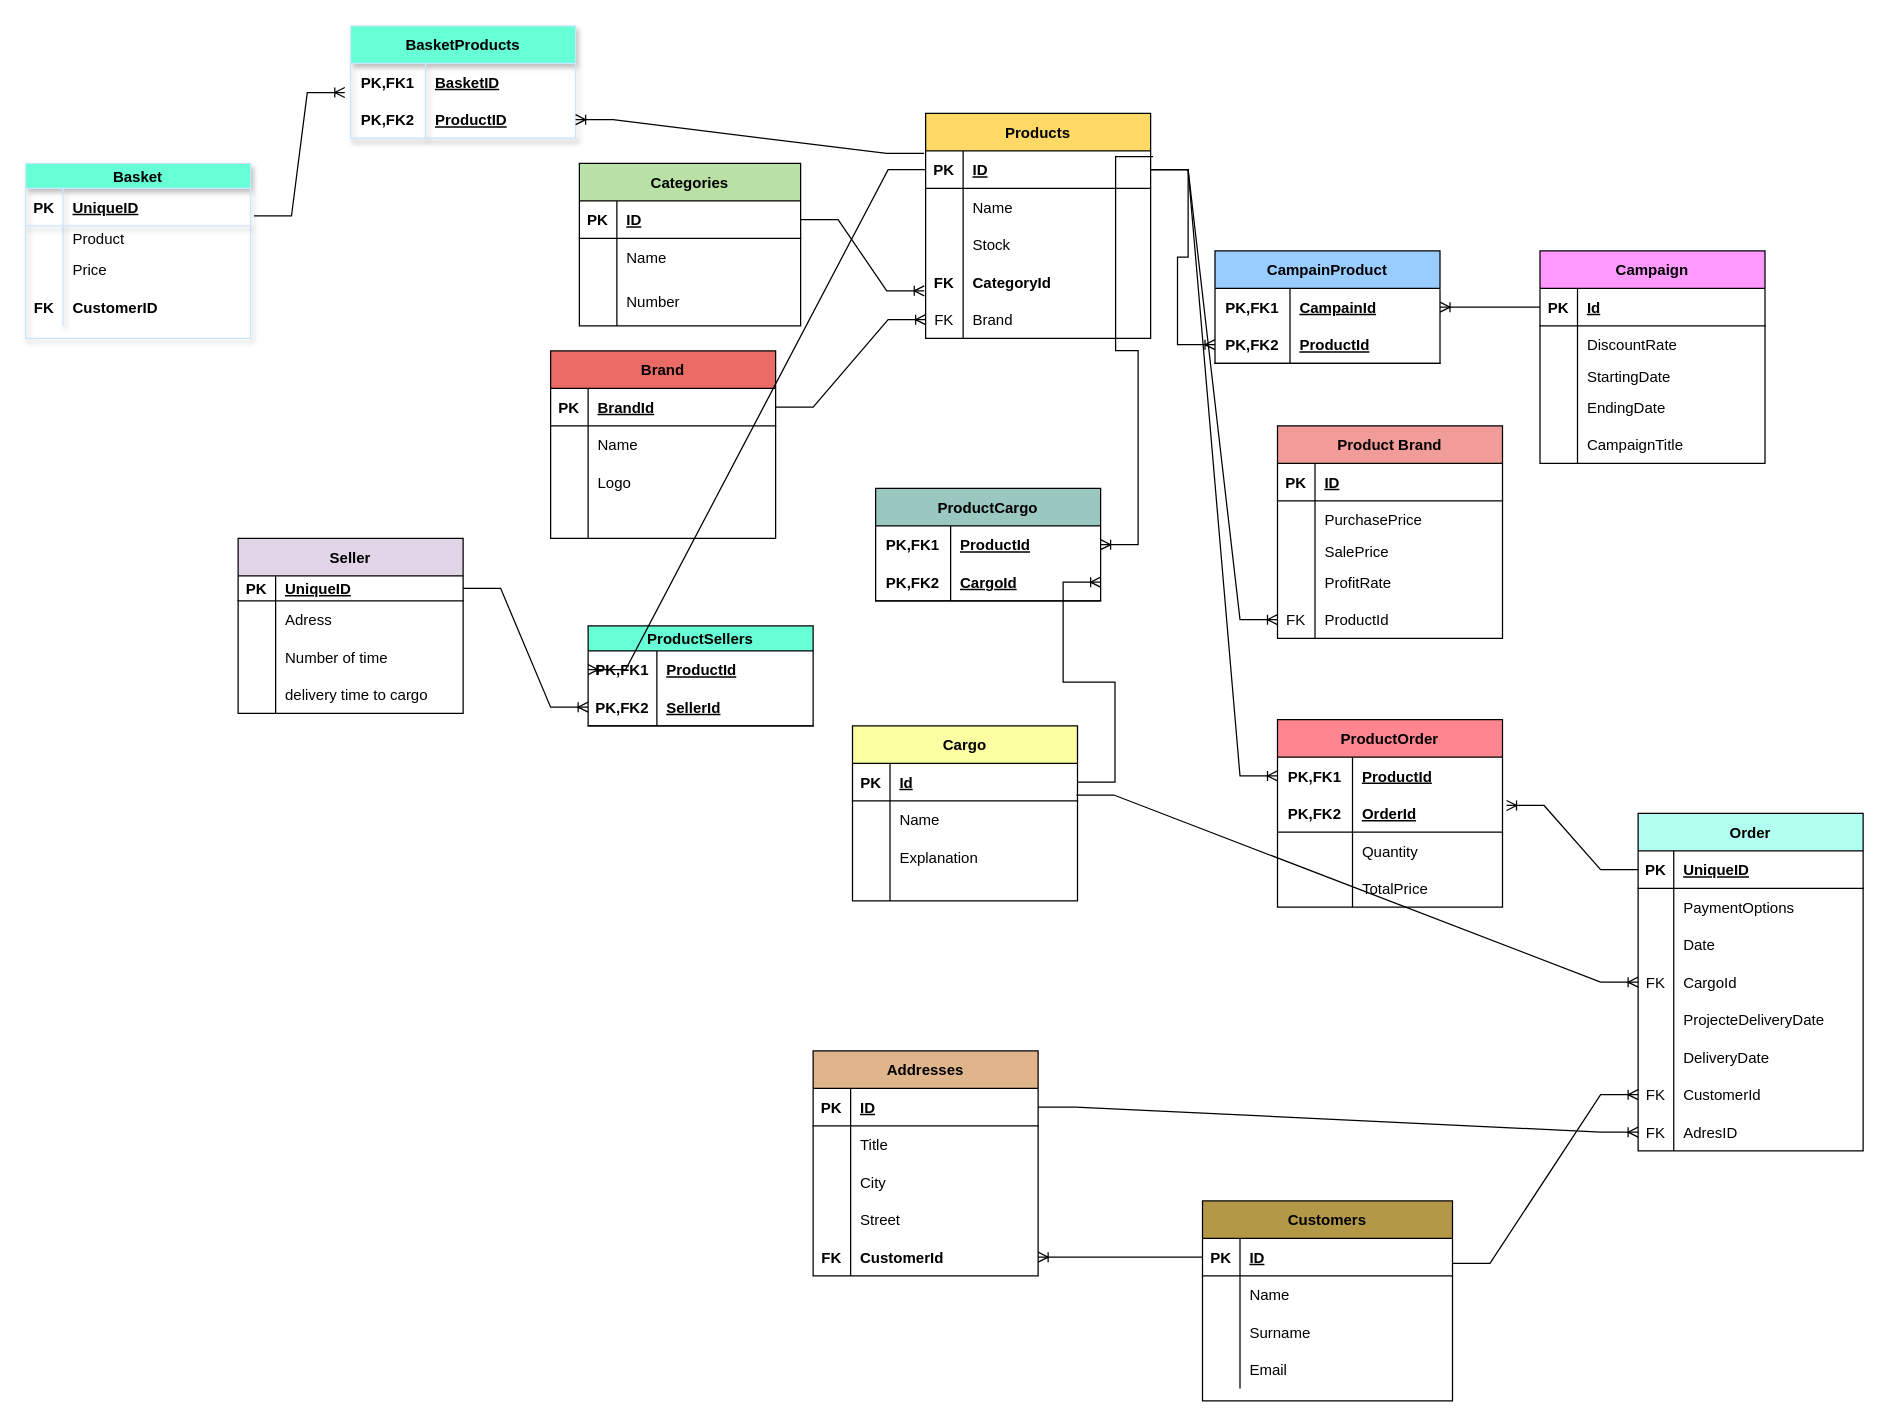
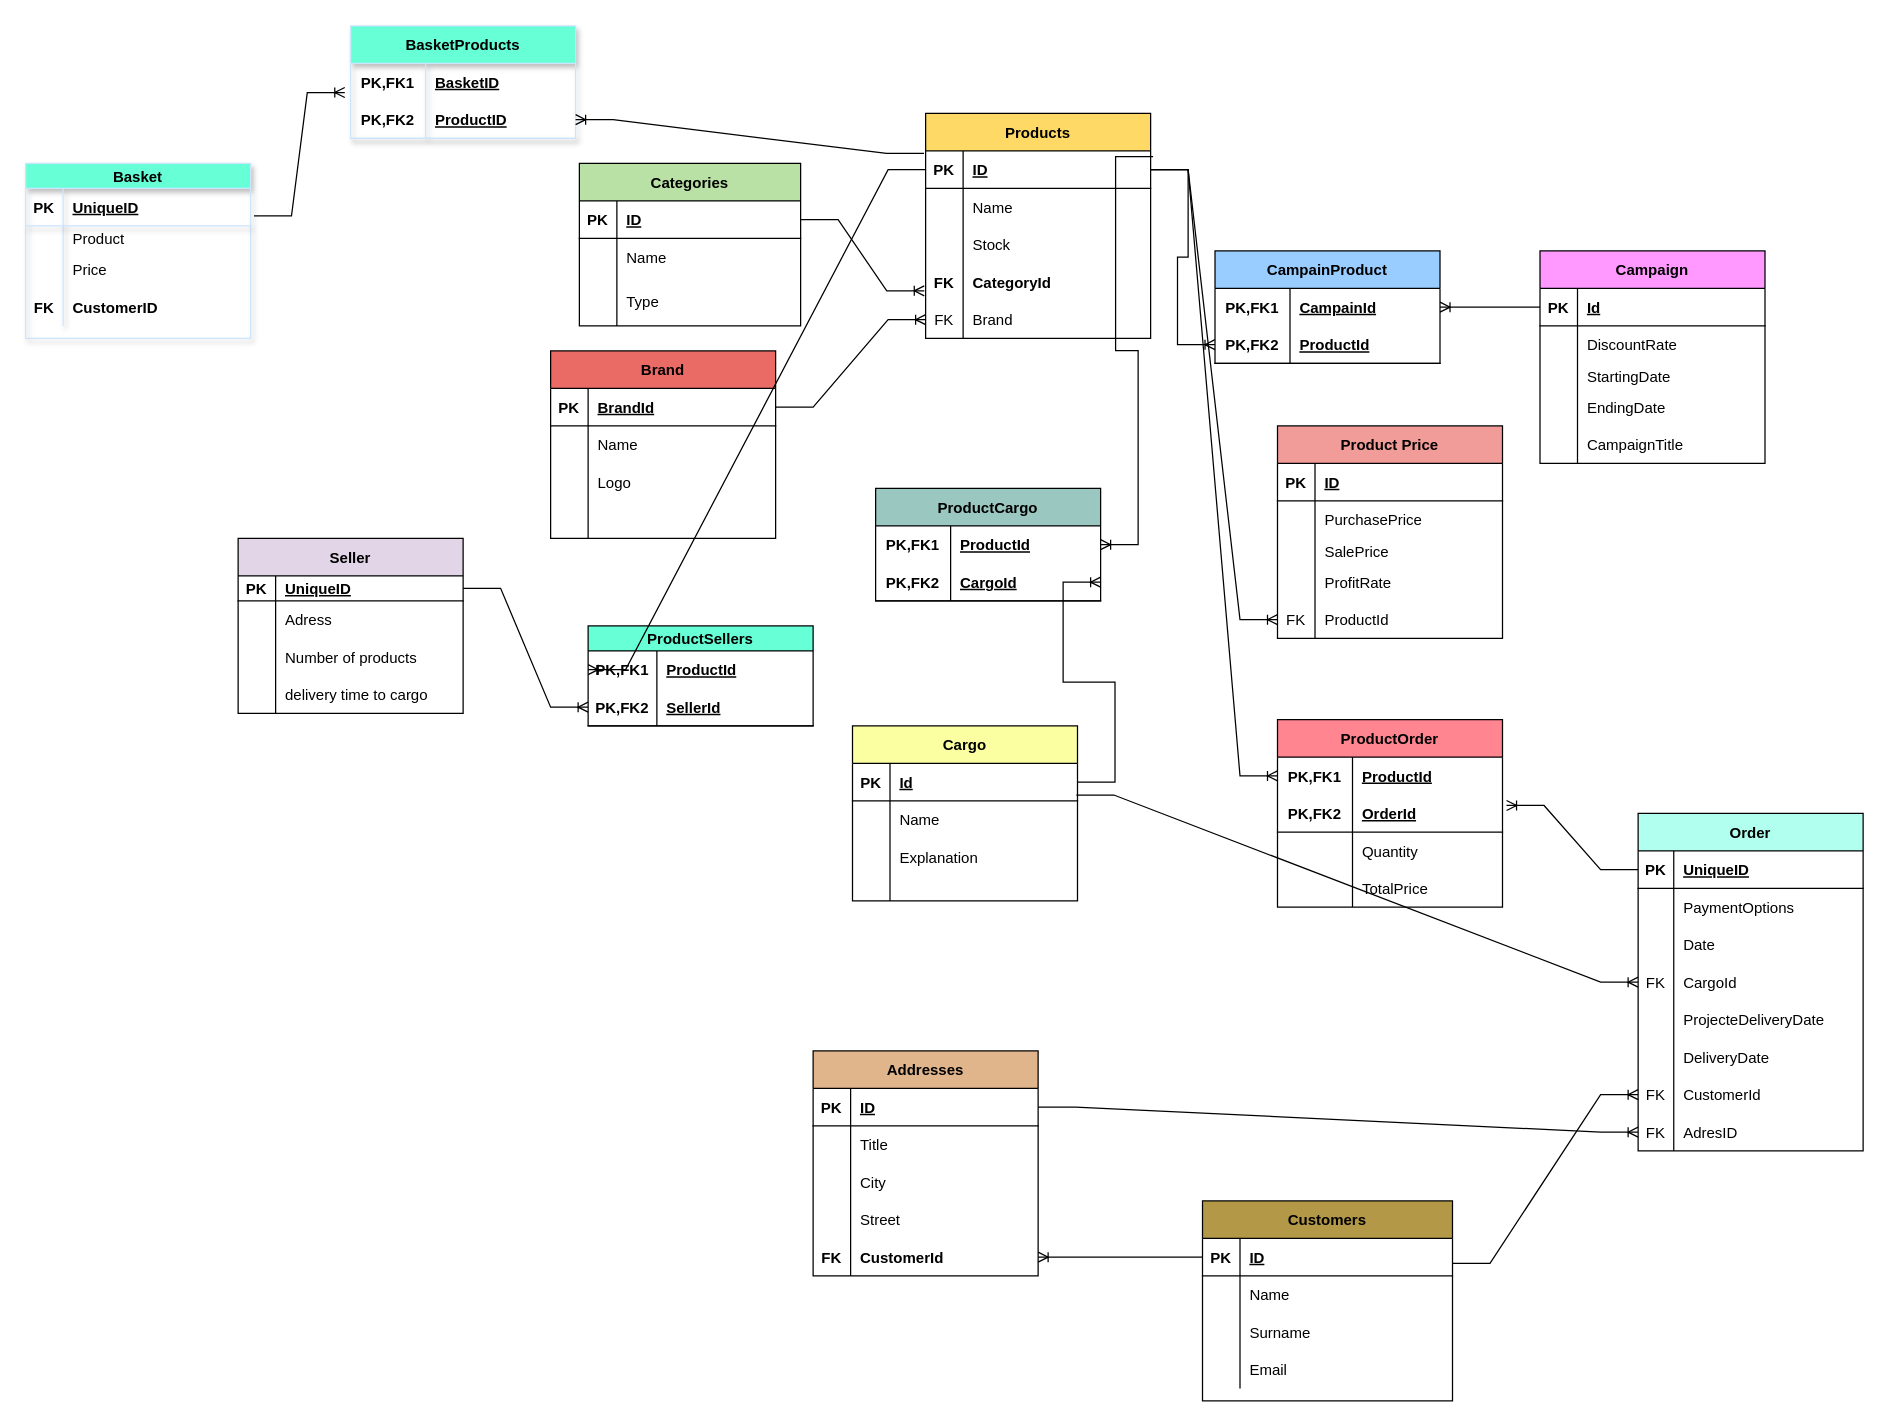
node "Number": label "Number" -> "Type"
node "Product Brand": label "Product Brand" -> "Product Price"
node "Number of time": label "Number of time" -> "Number of products"
